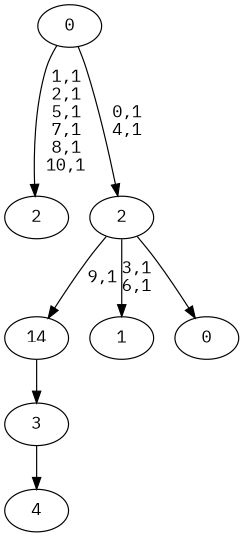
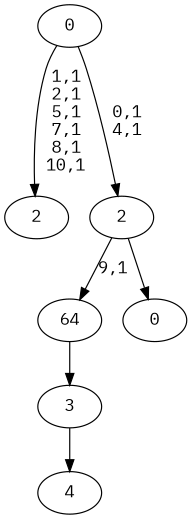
node "14": label "14" -> "64"
node "1": removed
